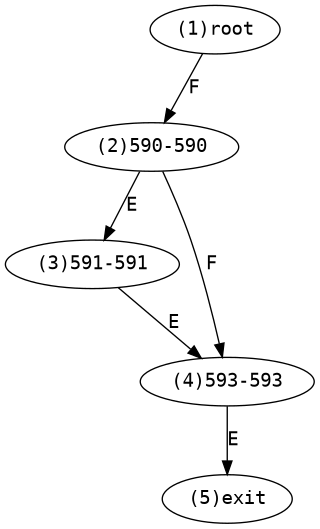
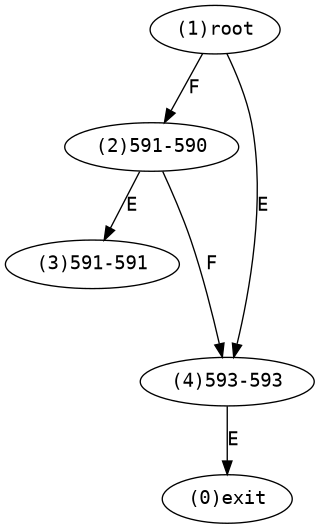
node "(2)590-590": label "(2)590-590" -> "(2)591-590"
edge "(3)591-591" -> "(4)593-593": now "(1)root" -> "(4)593-593"
node "(5)exit": label "(5)exit" -> "(0)exit"
